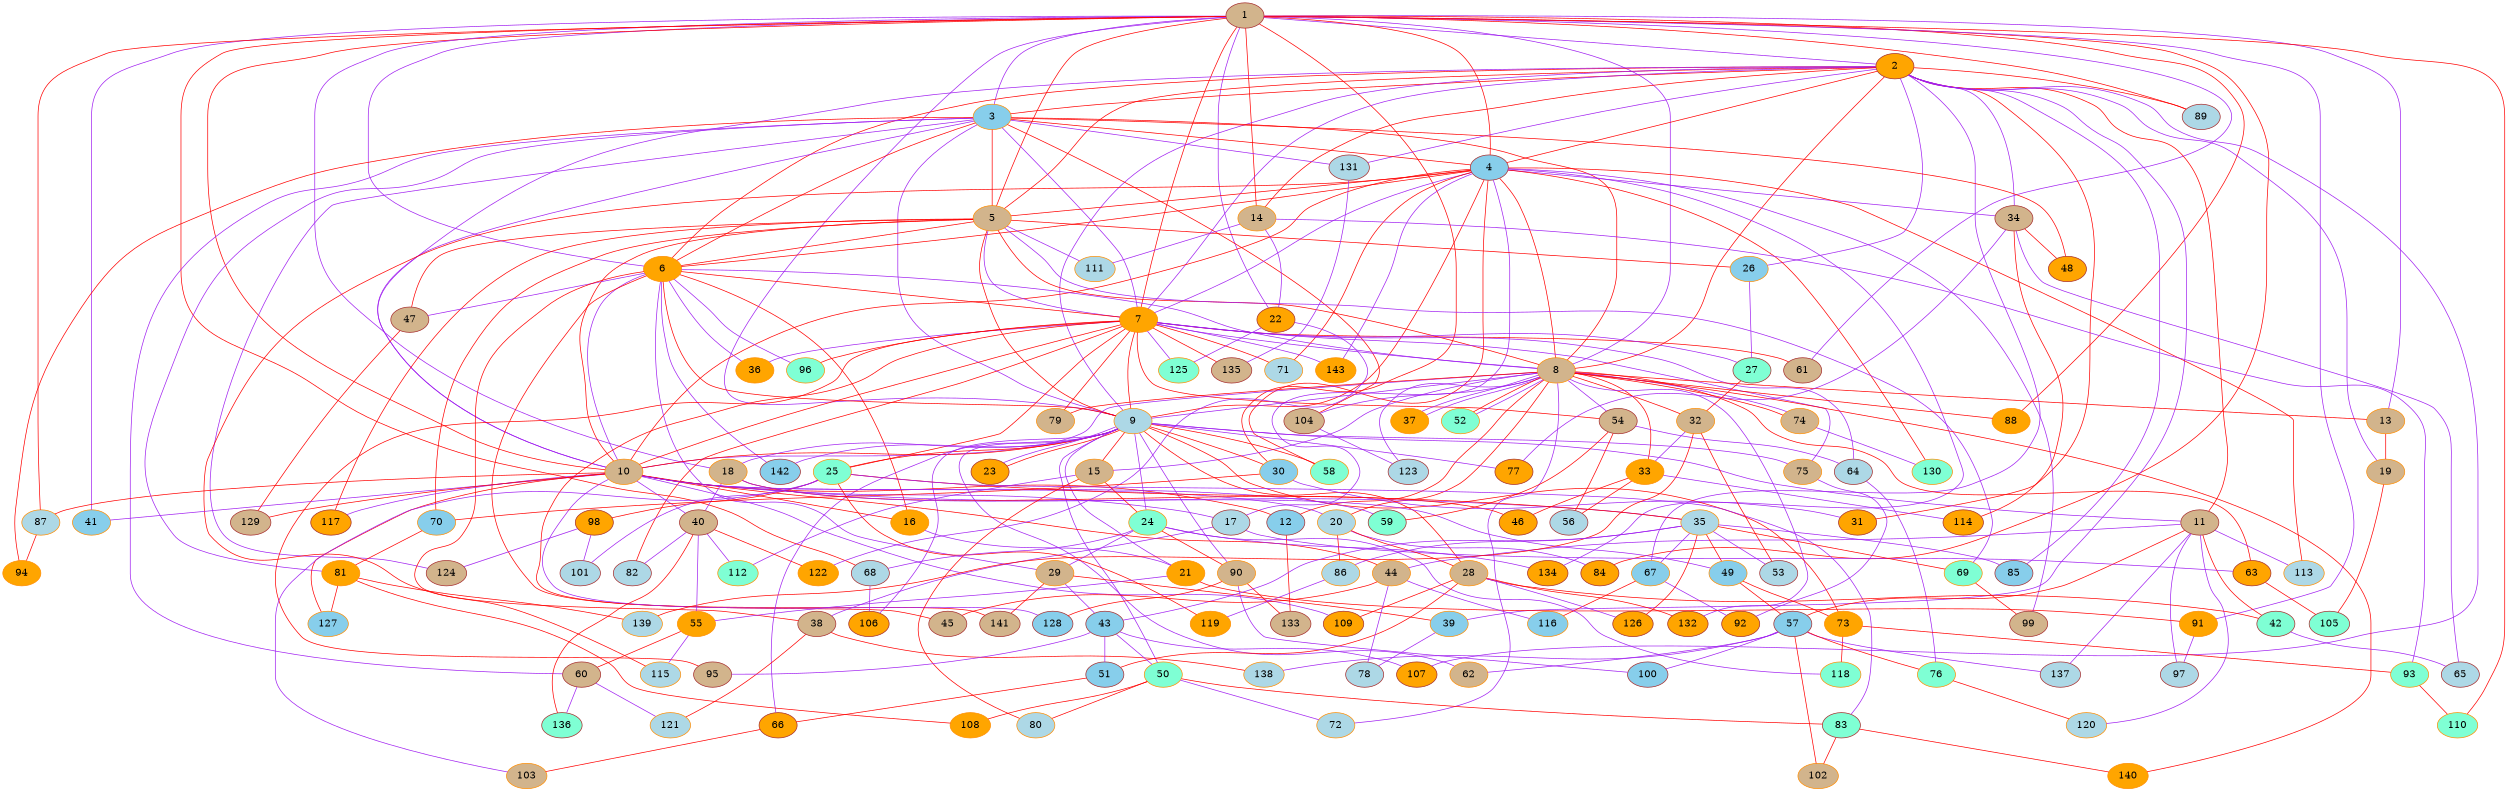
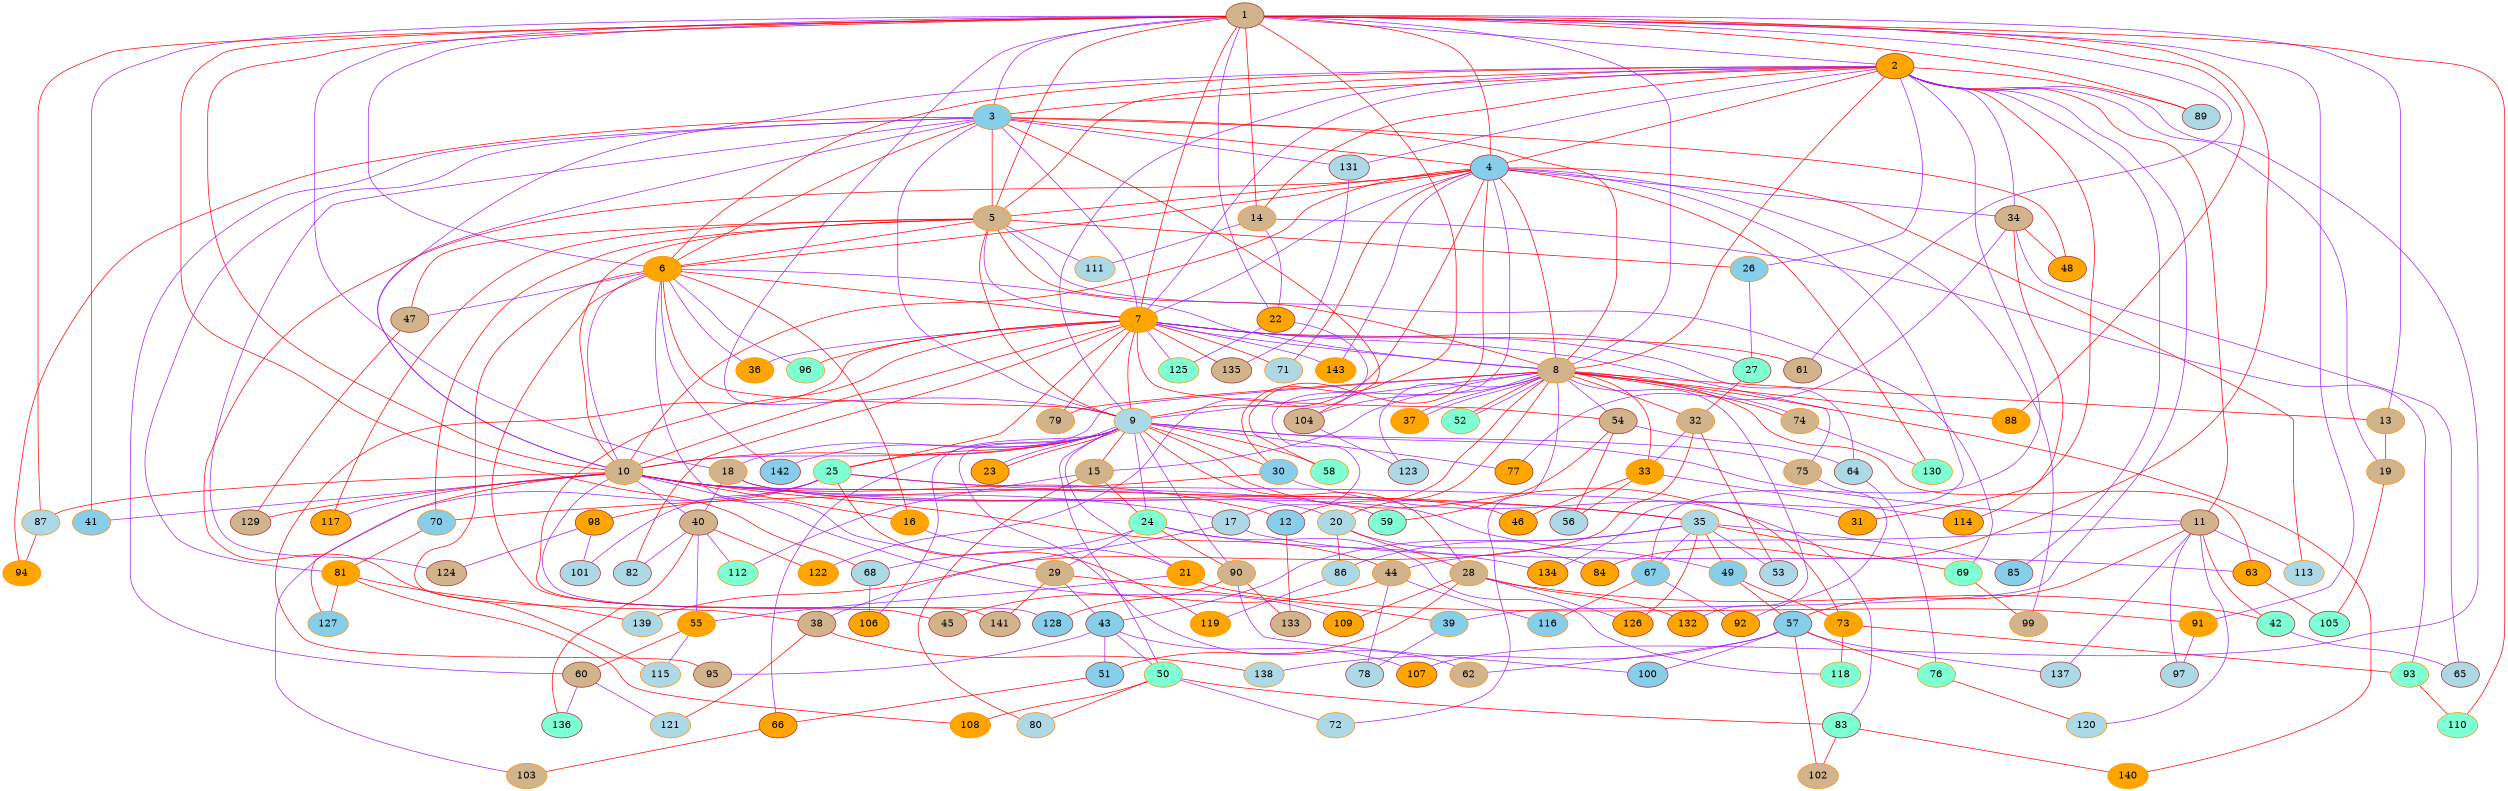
node "99": color brown -> darkorange
